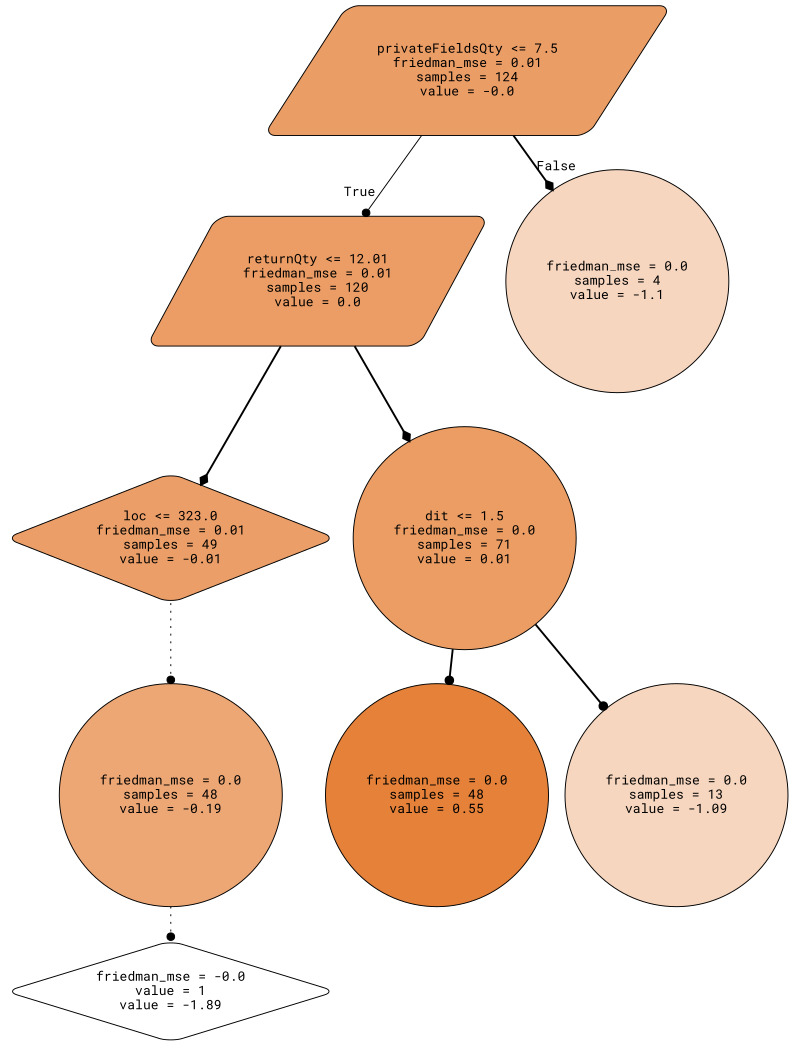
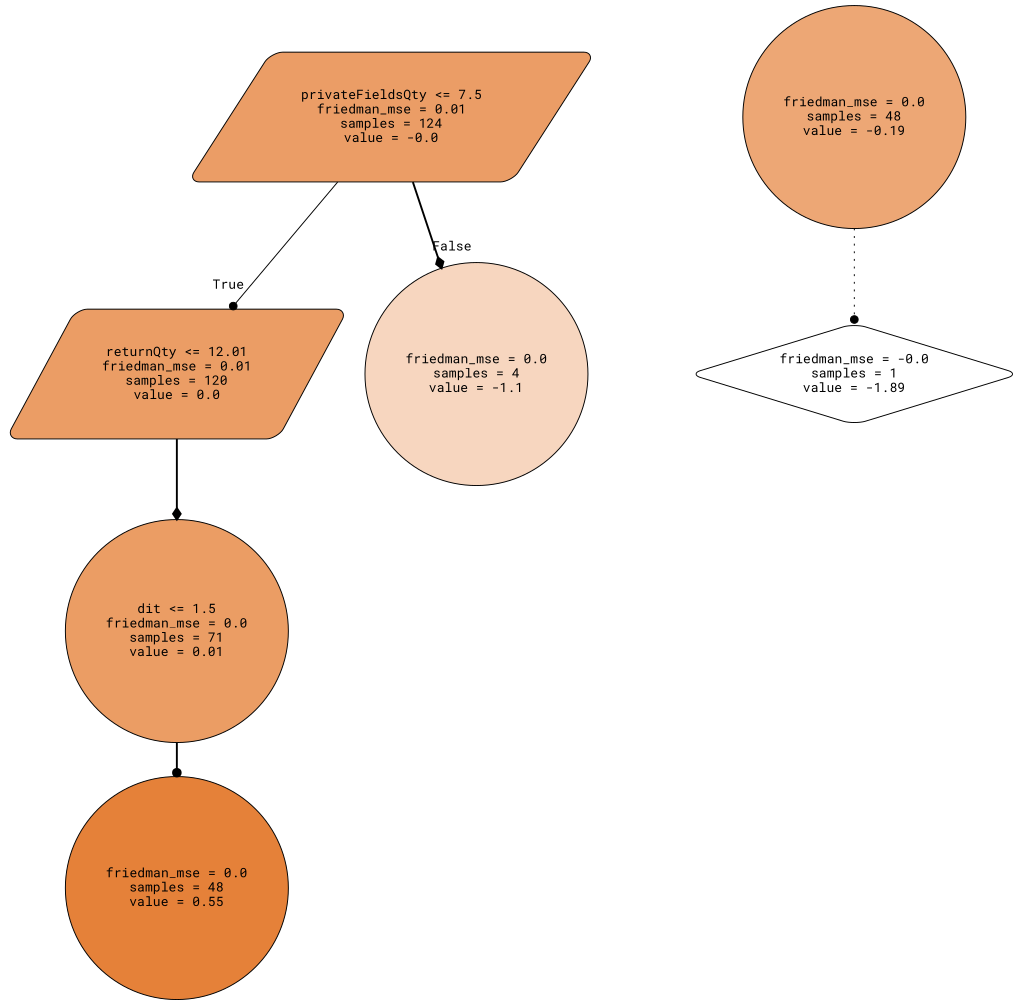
node "loc <= 323.0 friedman_mse = 0.01 samples = 49 value = -0.01": removed
node "friedman_mse = 0.0 samples = 13 value = -1.09": removed
node "friedman_mse = -0.0 value = 1 value = -1.89": label "friedman_mse = -0.0 value = 1 value = -1.89" -> "friedman_mse = -0.0 samples = 1 value = -1.89"
